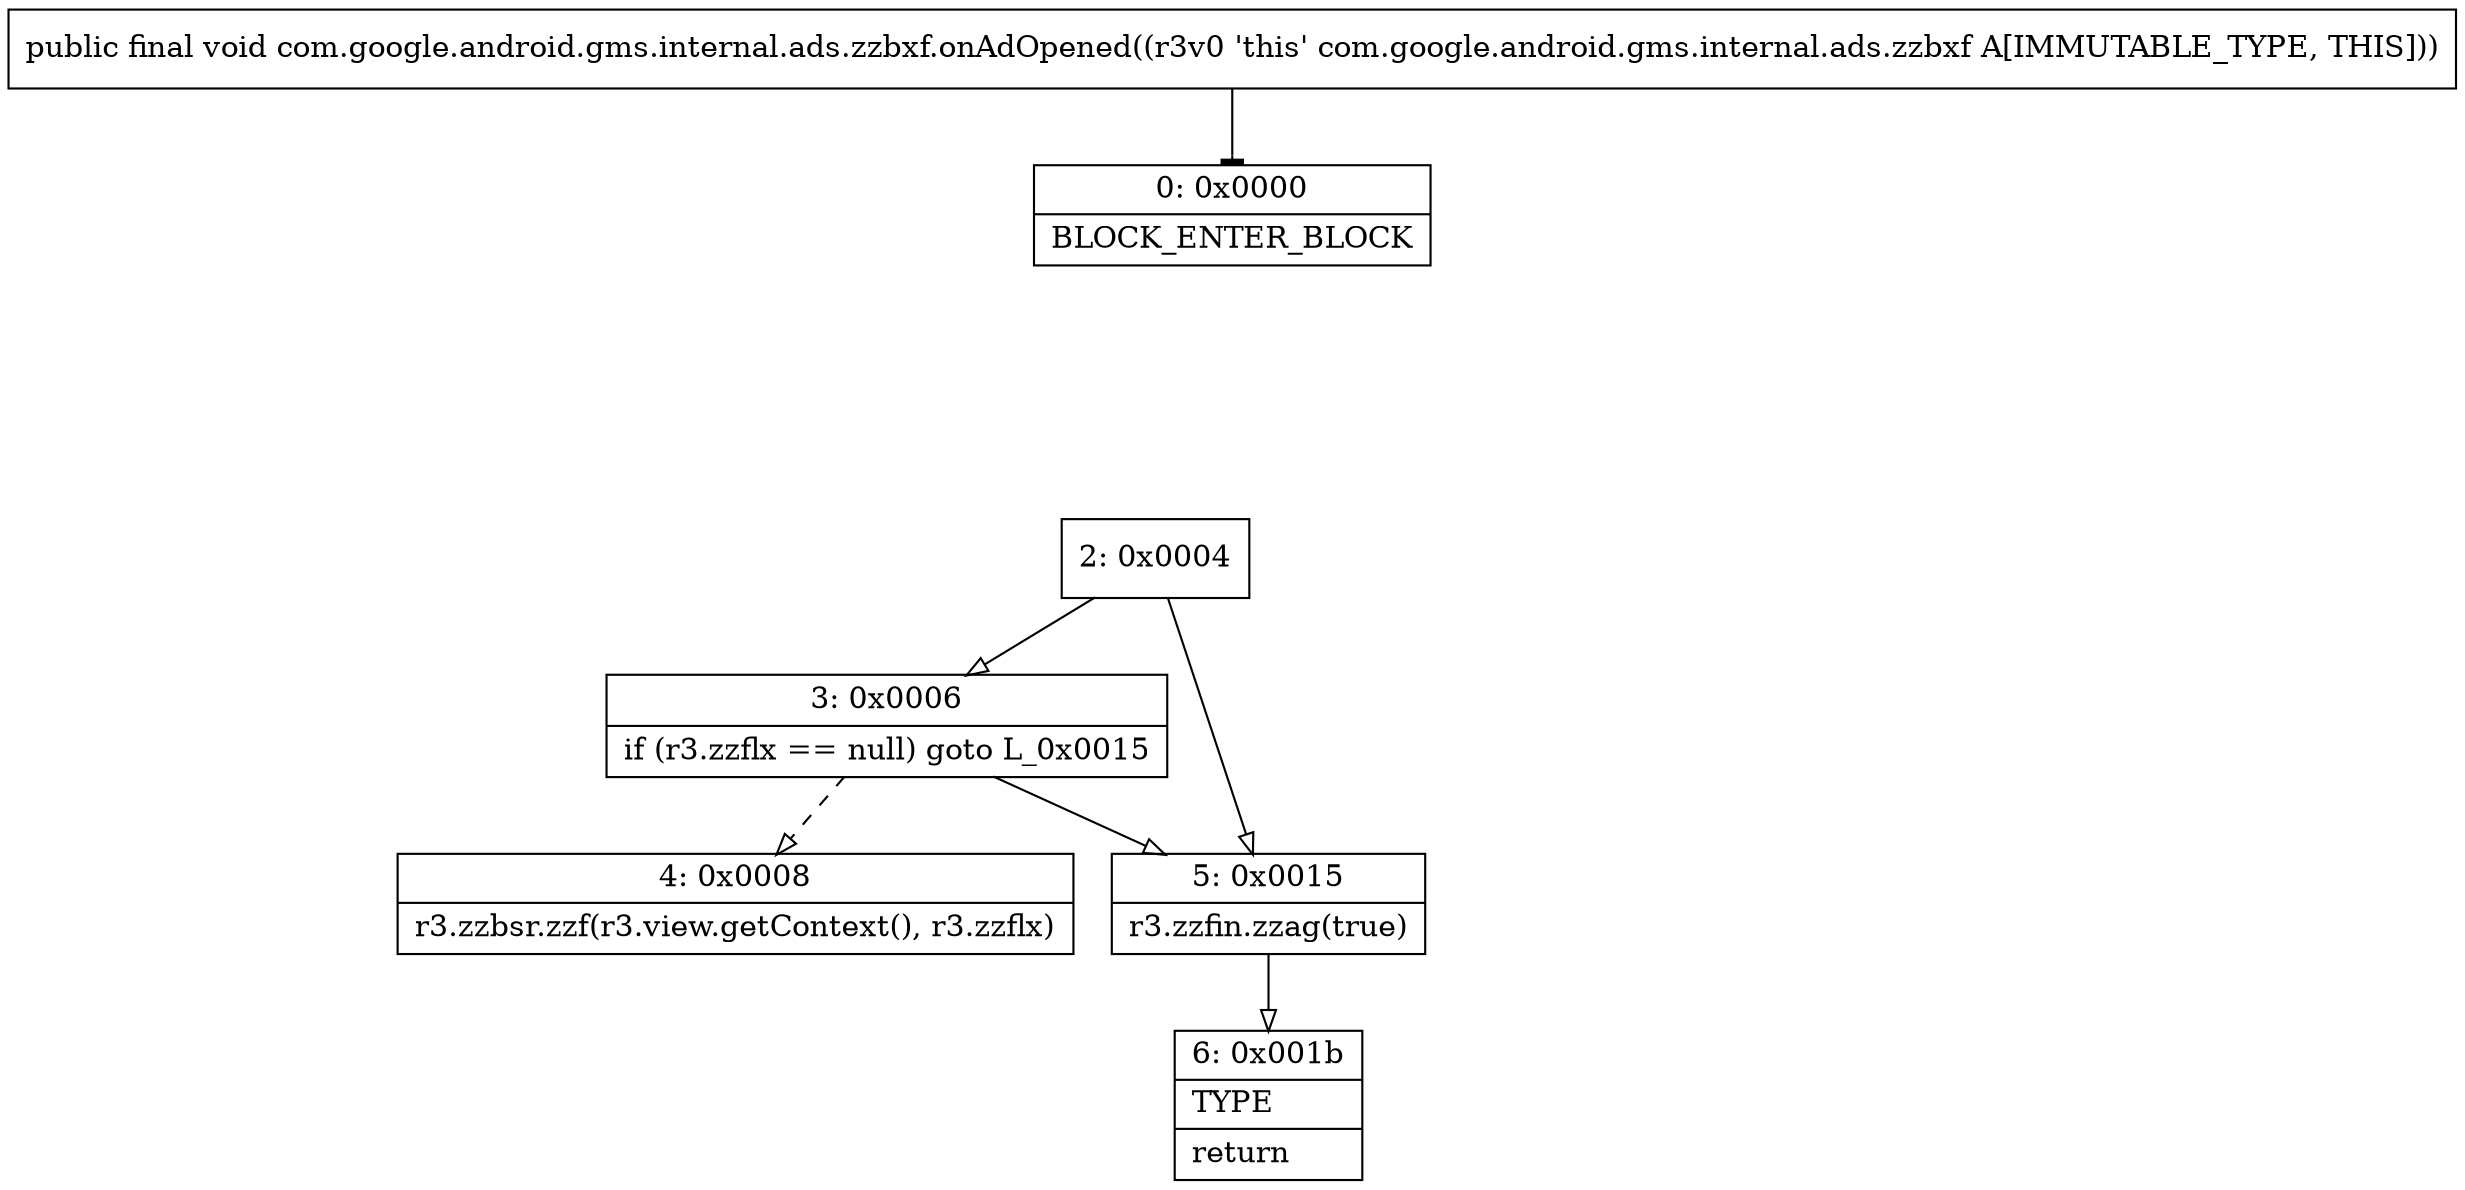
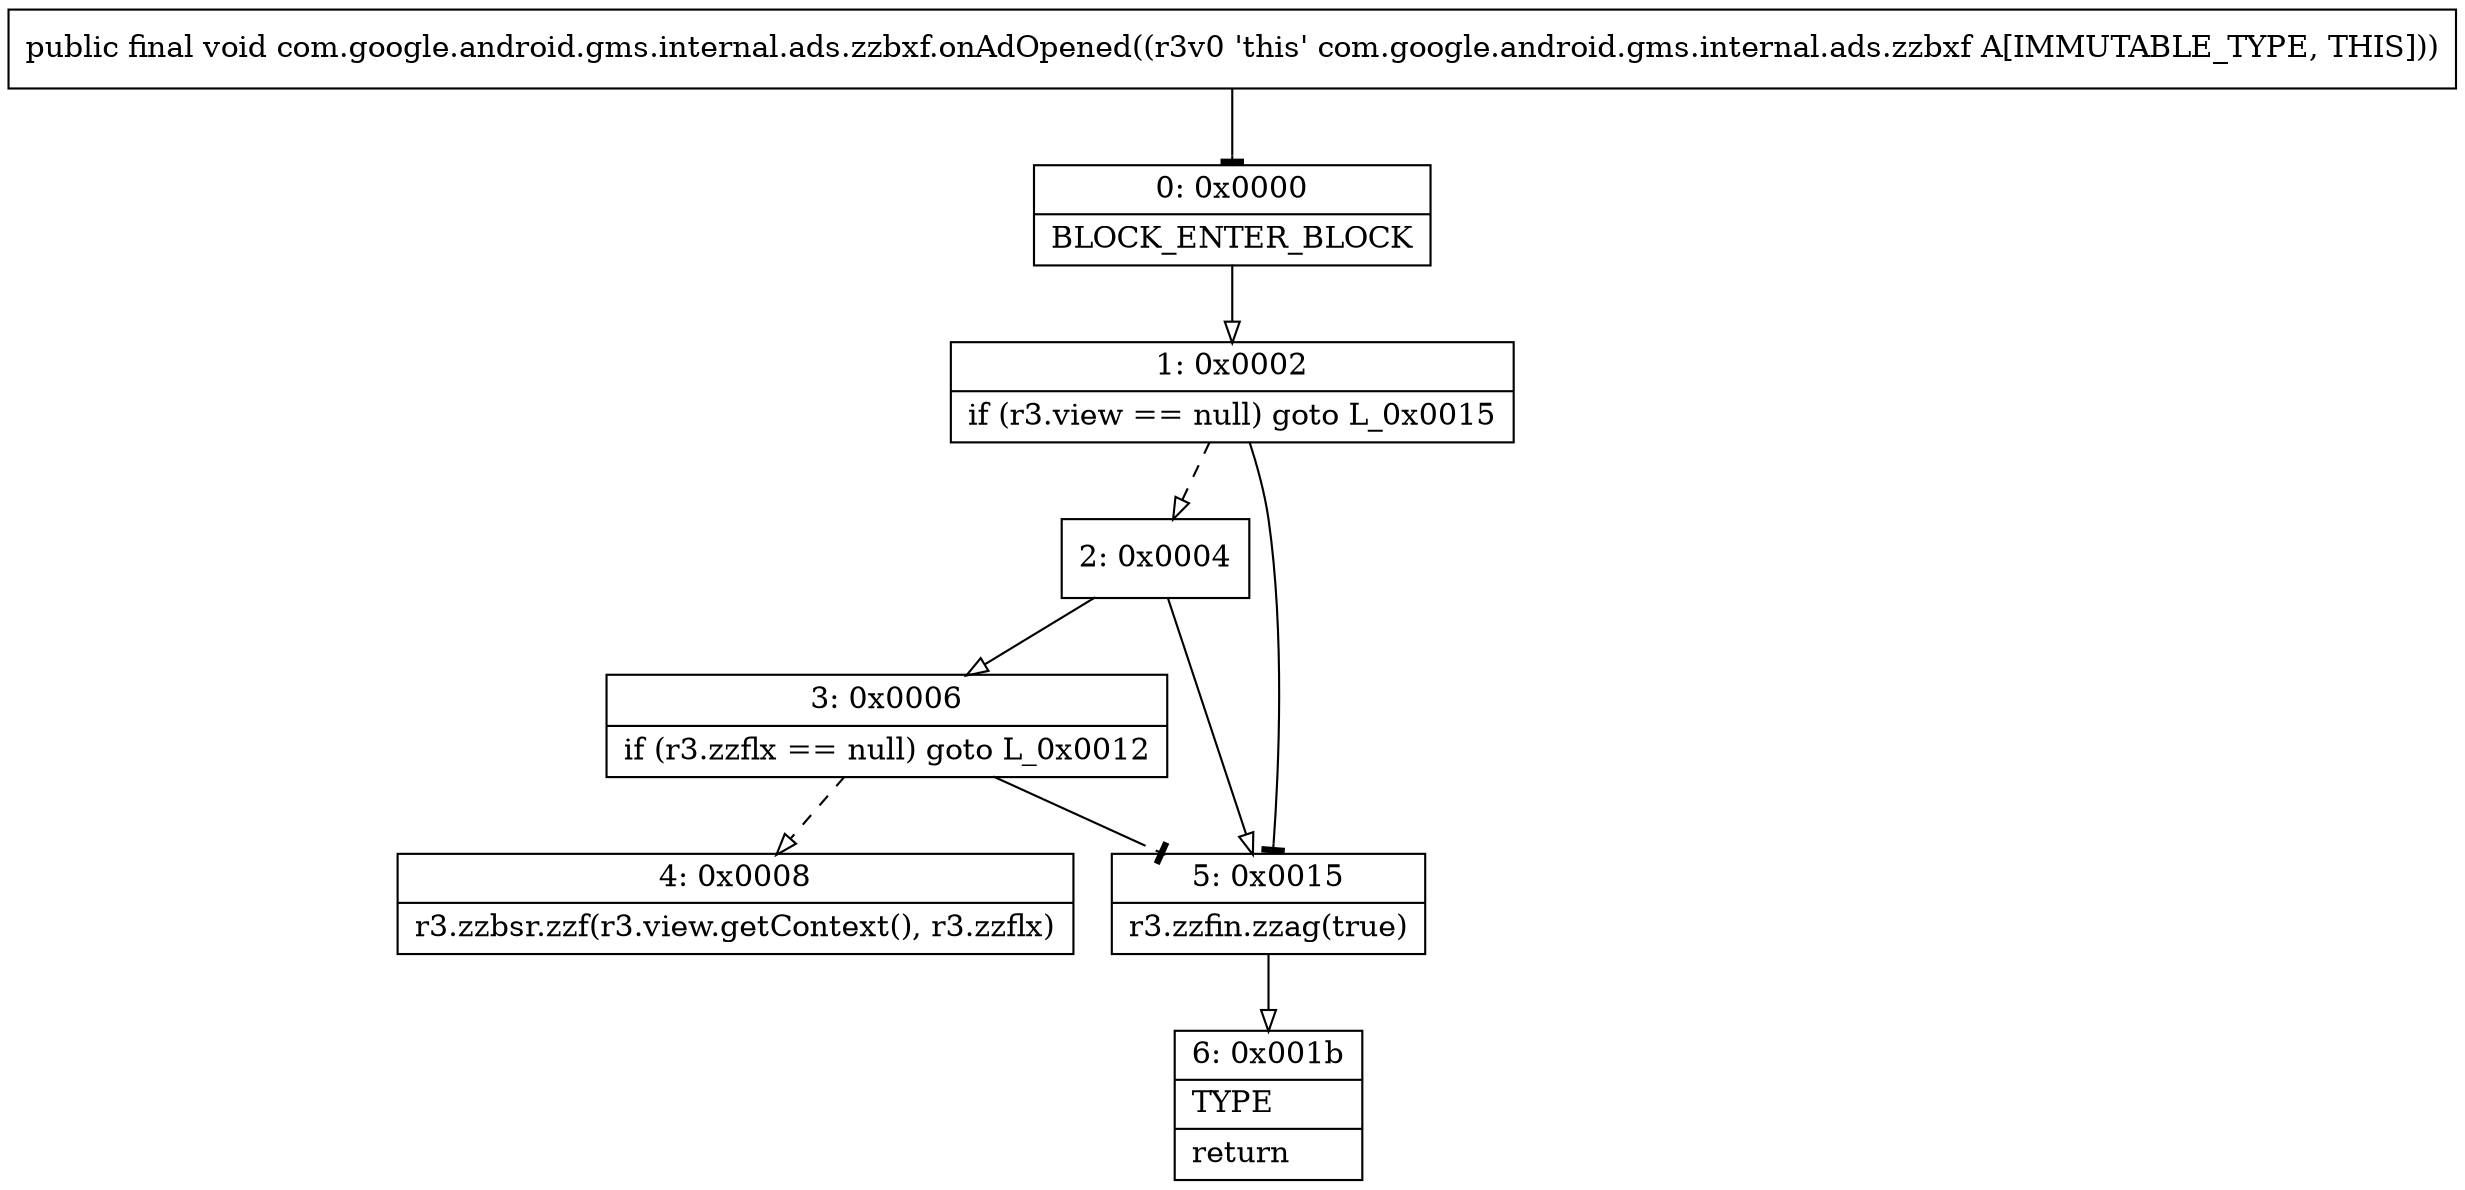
node "1: 0x0002": added
node "3: 0x0006": text "if (r3.zzflx == null) goto L_0x0015" -> "if (r3.zzflx == null) goto L_0x0012"
edge "3: 0x0006" -> "5: 0x0015": arrowhead onormal -> tee
